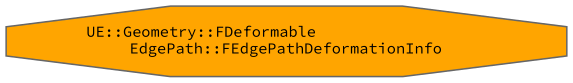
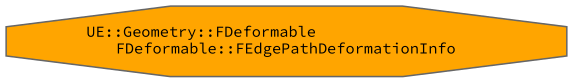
node "UE::Geometry::FDeformable EdgePath::FEdgePathDeformationInfo": label "UE::Geometry::FDeformable EdgePath::FEdgePathDeformationInfo" -> "UE::Geometry::FDeformable FDeformable::FEdgePathDeformationInfo"
